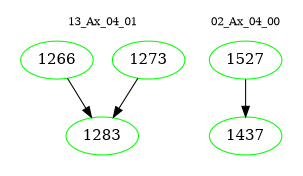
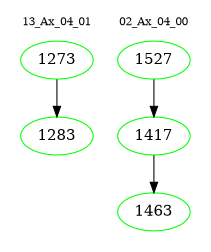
node "1266": removed
node "1437": label "1437" -> "1417"
node "1463": added
